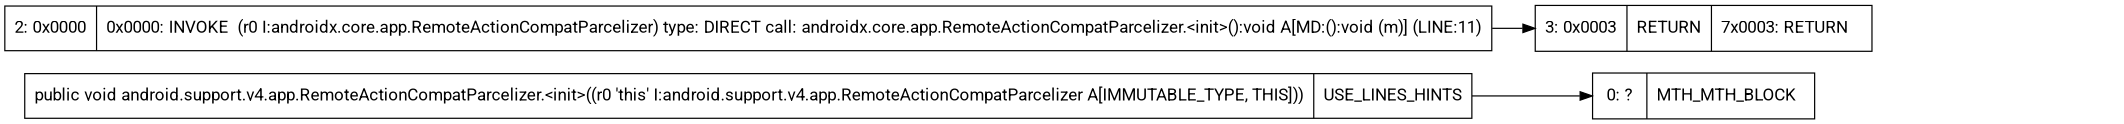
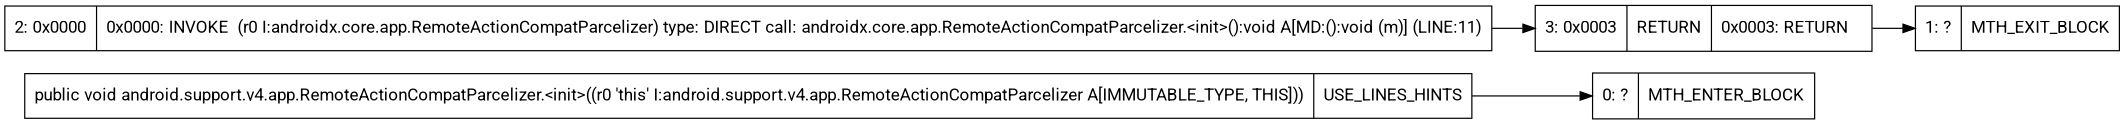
node "3: 0x0003": text "7x0003: RETURN" -> "0x0003: RETURN"
node "1: ?": added
node "0: ?": text "MTH_MTH_BLOCK" -> "MTH_ENTER_BLOCK"
